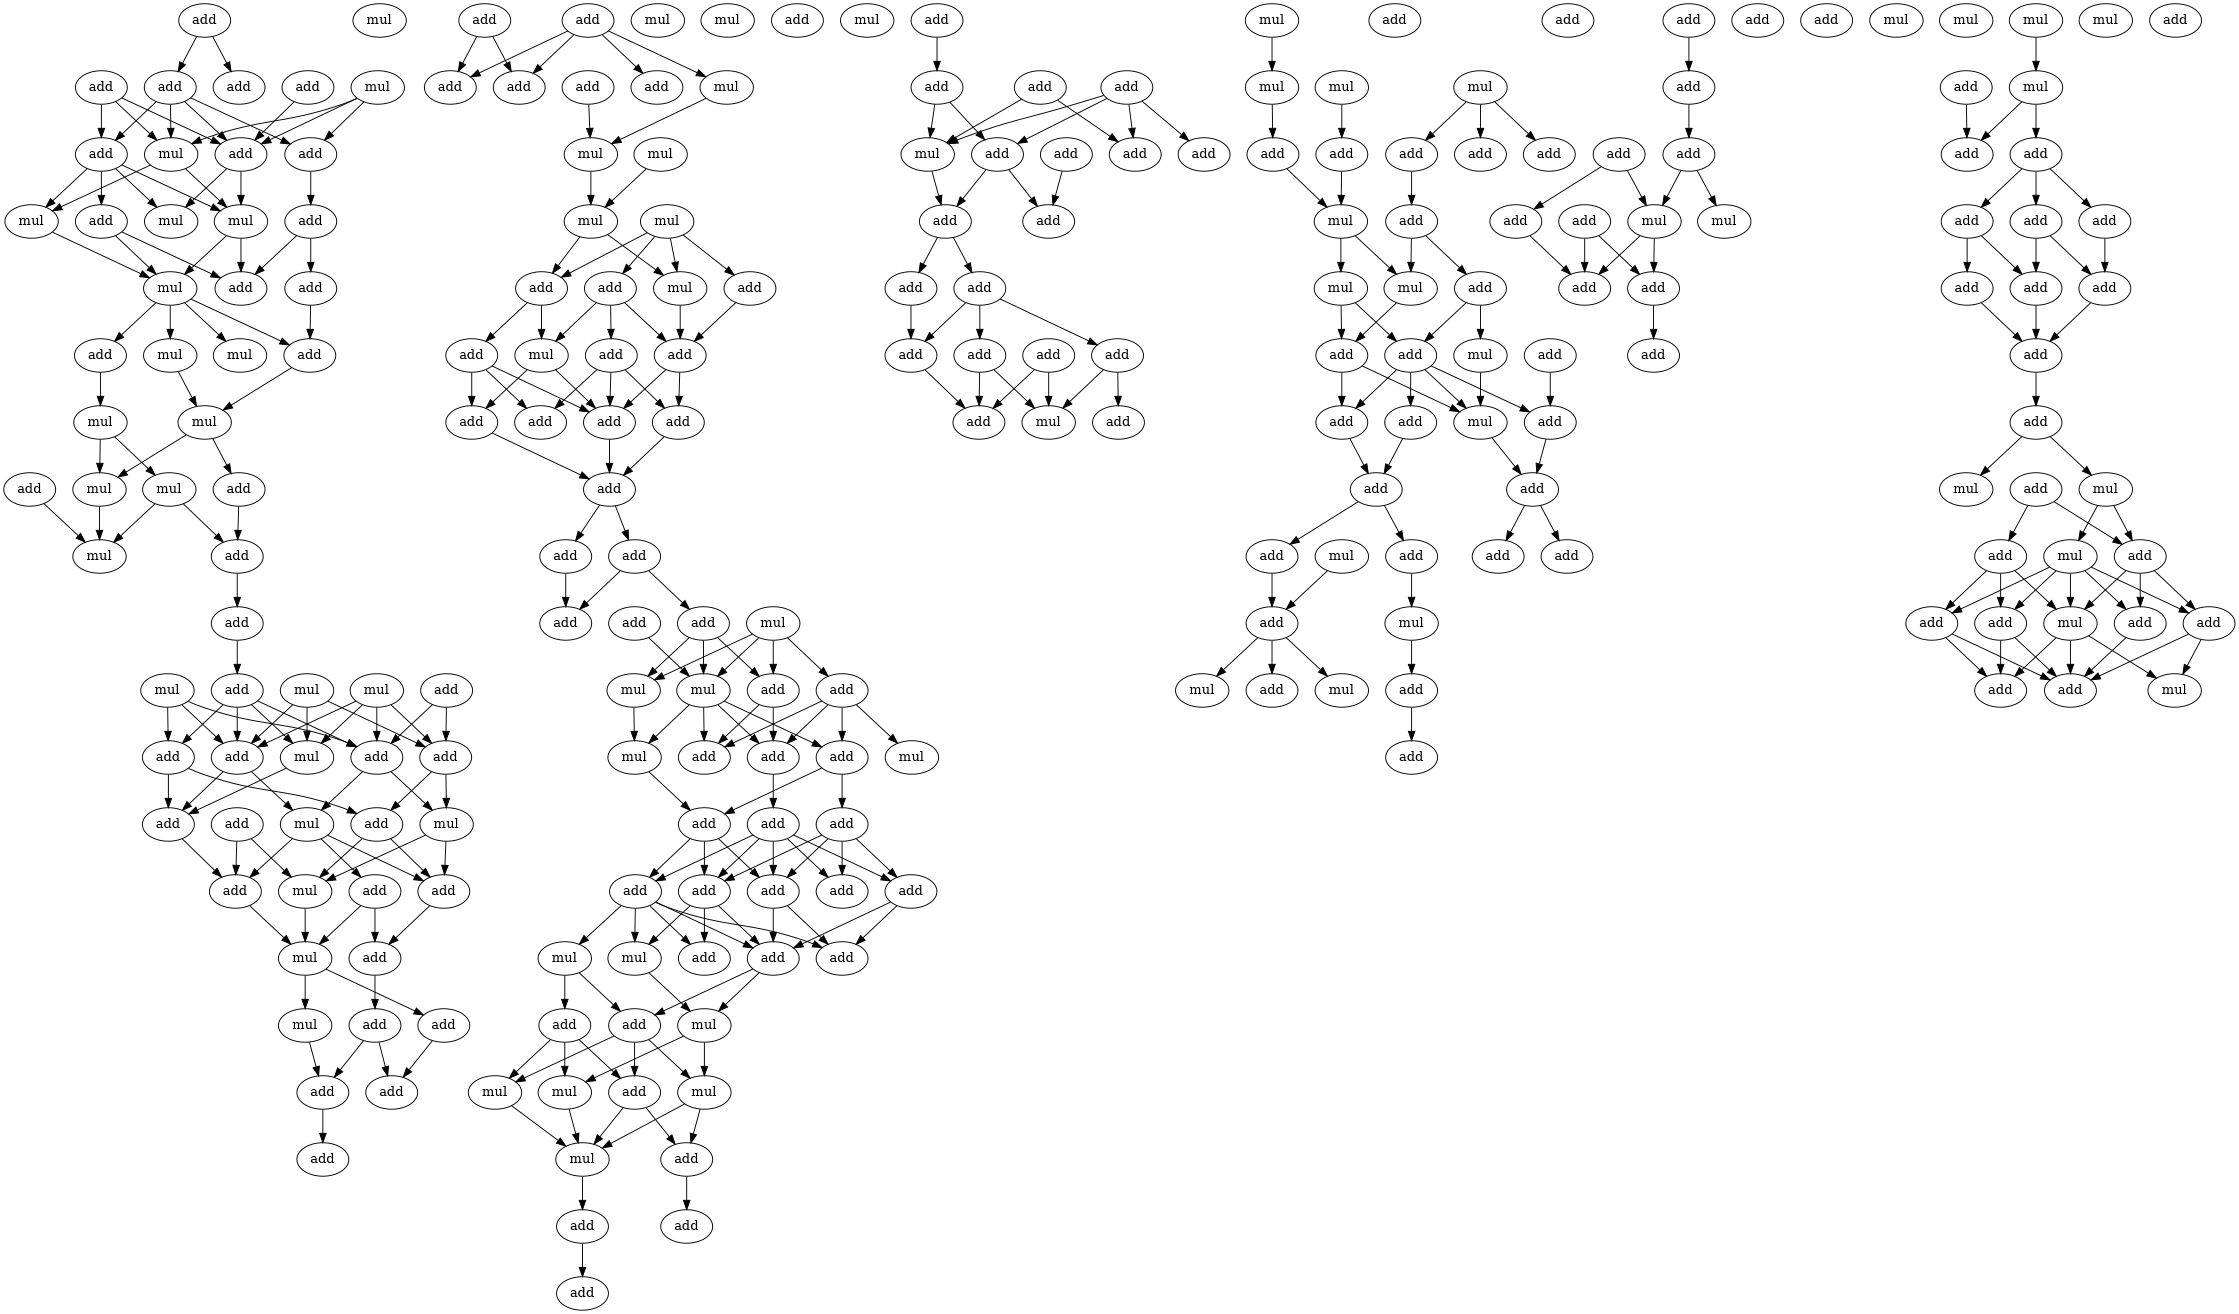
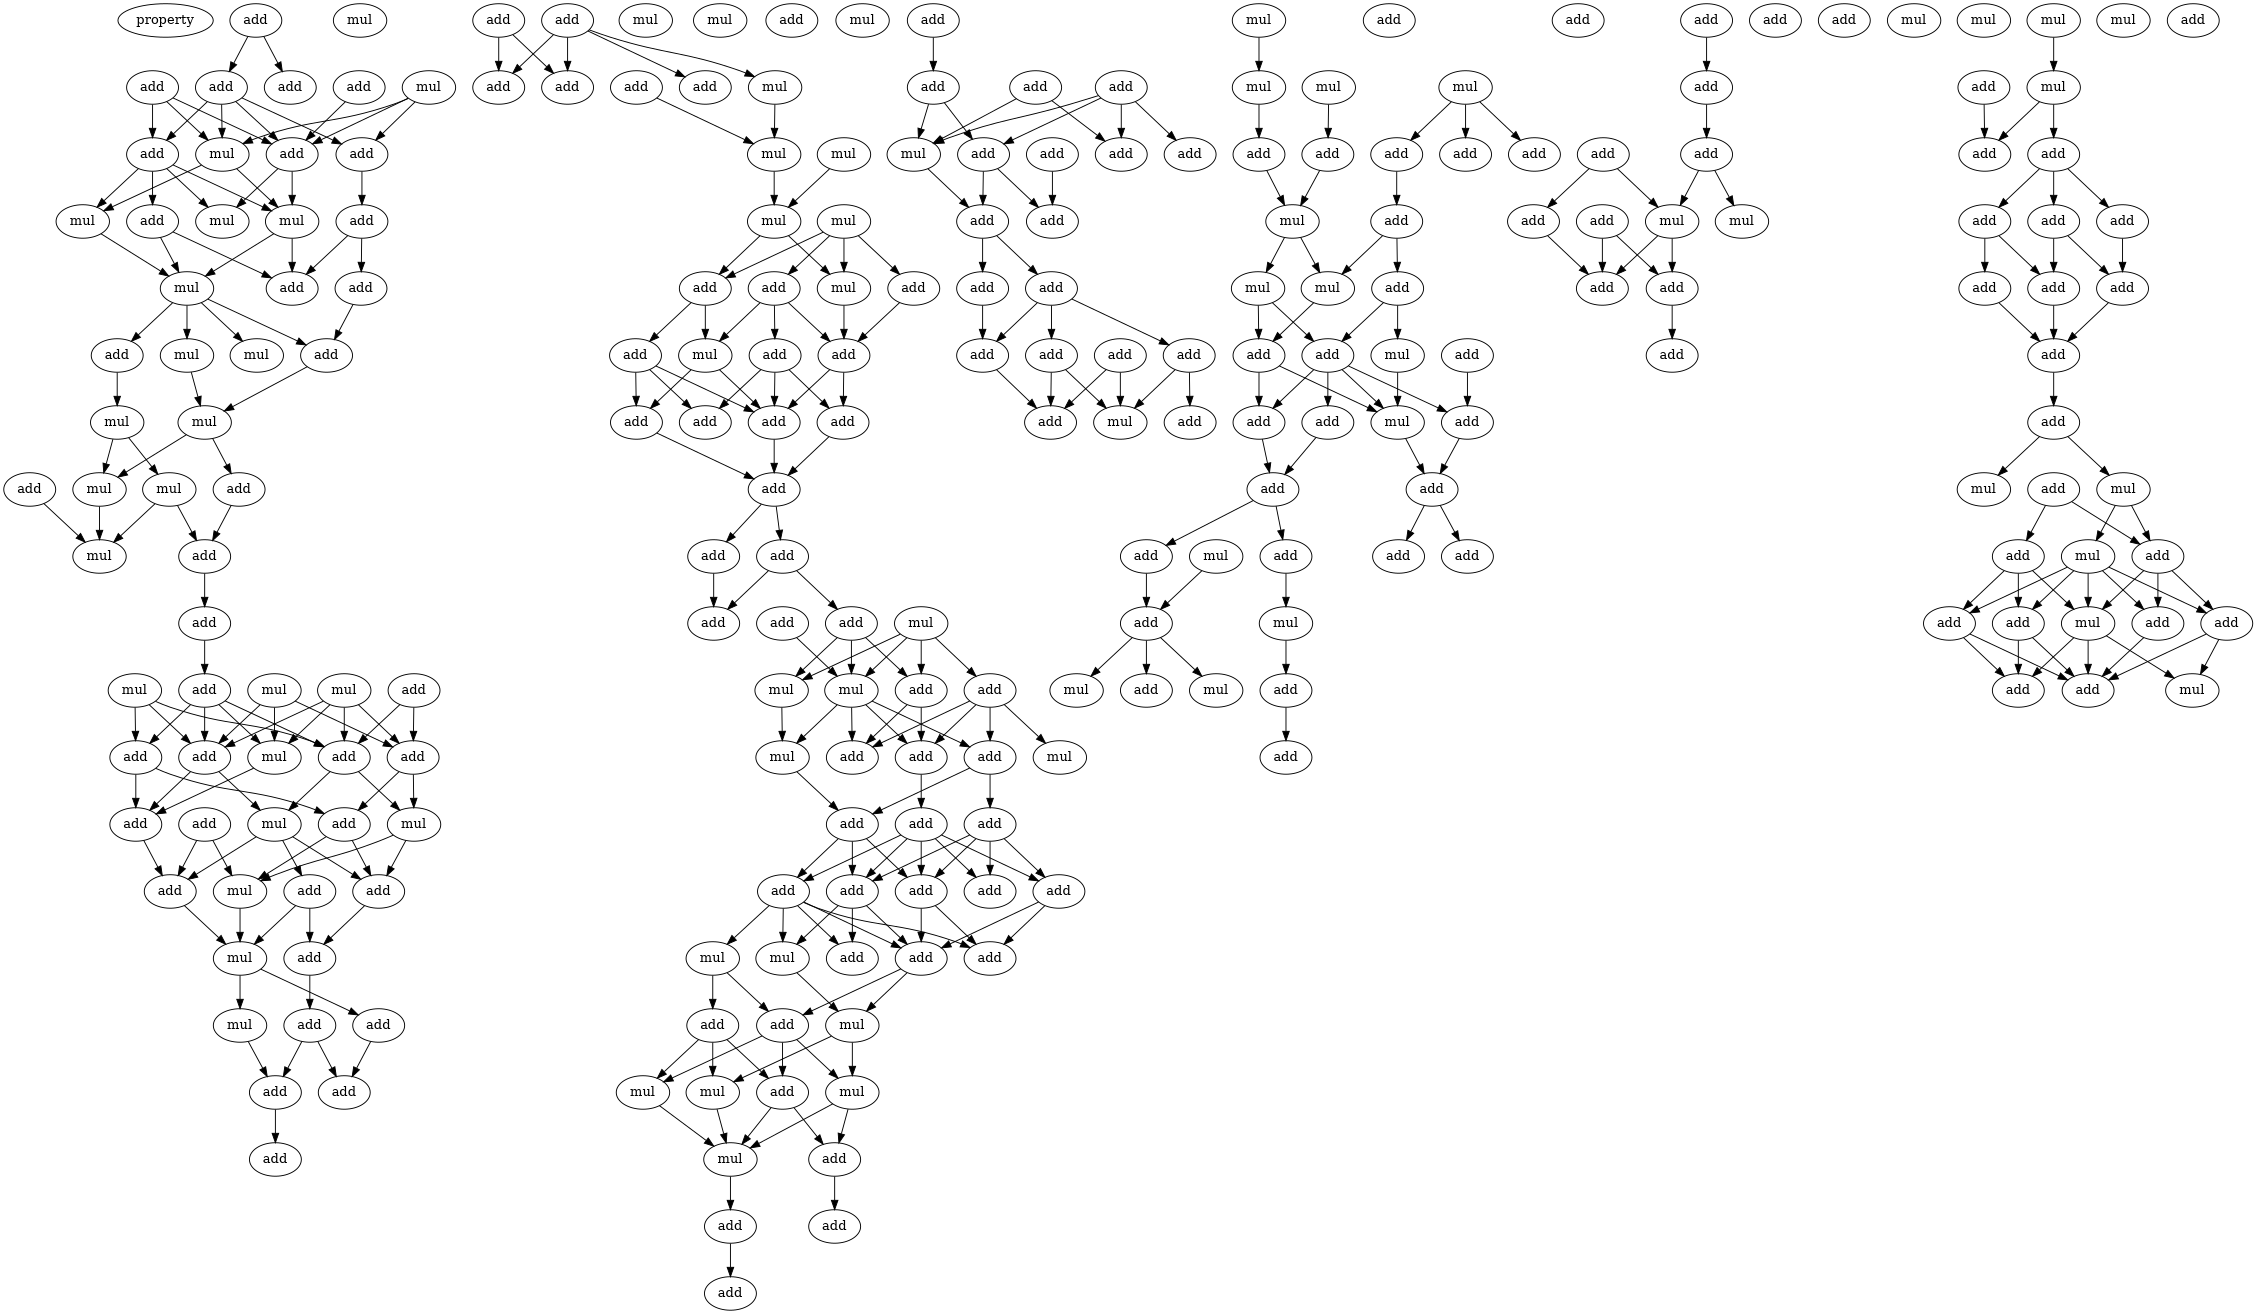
node "property": added
